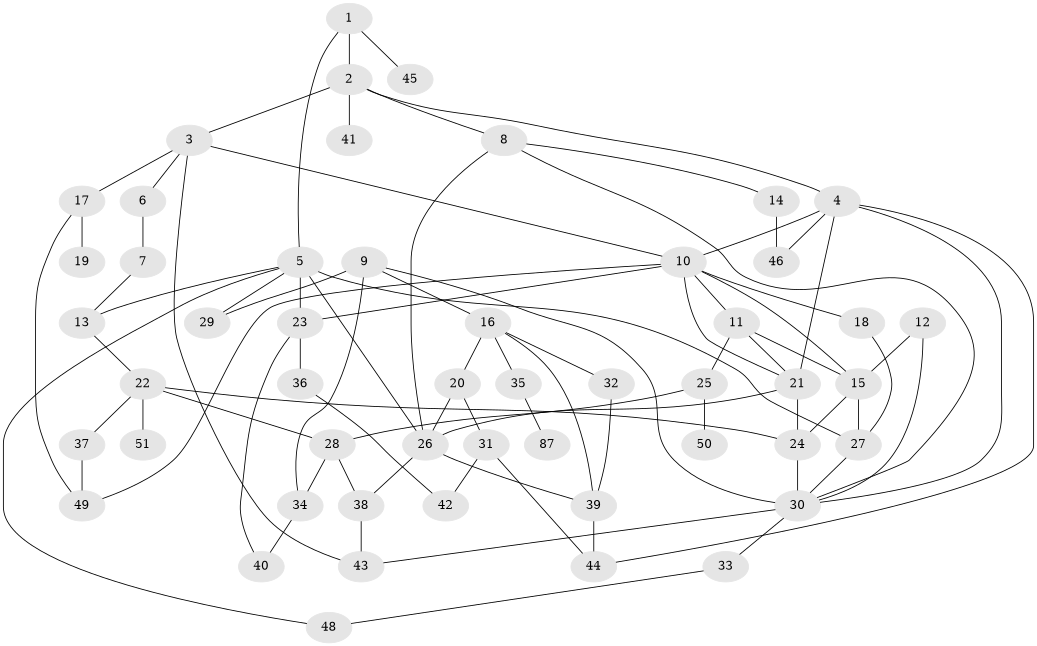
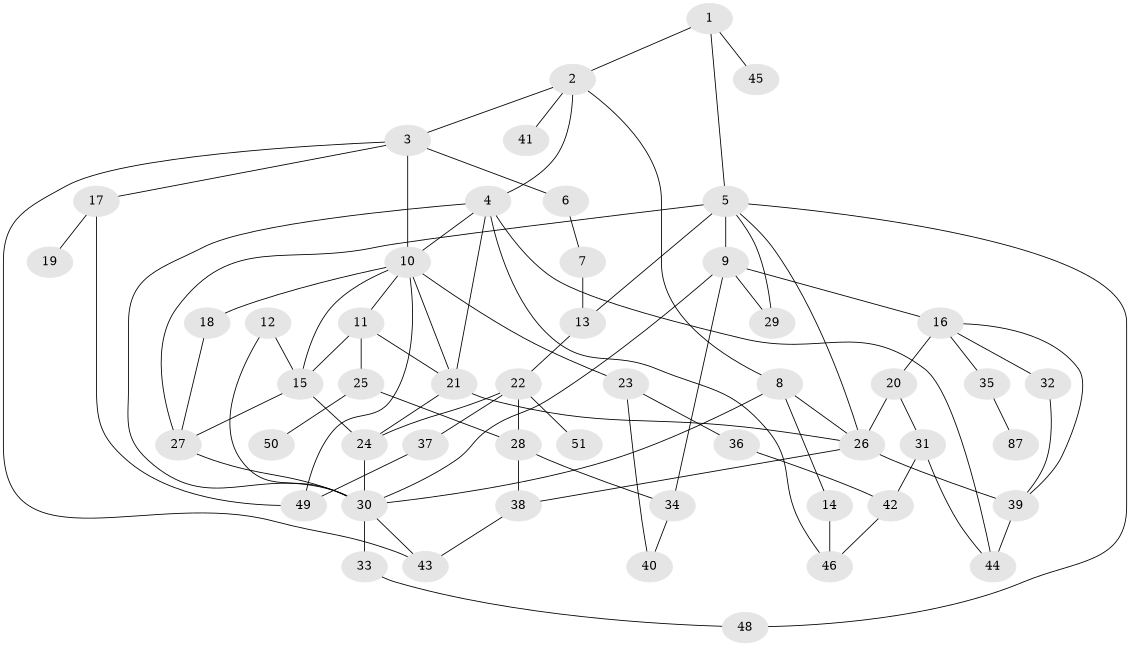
edge "5" -- "23": now "5" -- "9"
edge "42" -- "46": added
